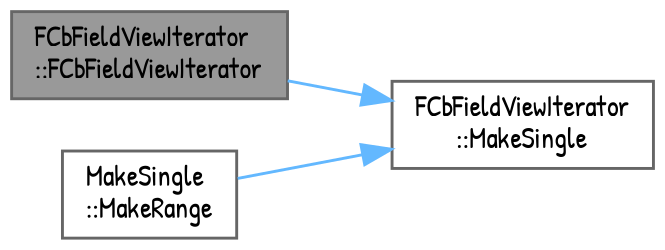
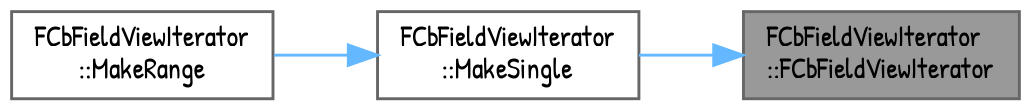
edge "FCbFieldViewIterator ::FCbFieldViewIterator" -> "FCbFieldViewIterator ::MakeSingle": reversed
node "MakeSingle ::MakeRange": label "MakeSingle ::MakeRange" -> "FCbFieldViewIterator ::MakeRange"
